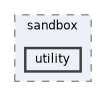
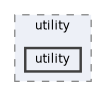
cluster "sandbox": label "sandbox" -> "utility"
